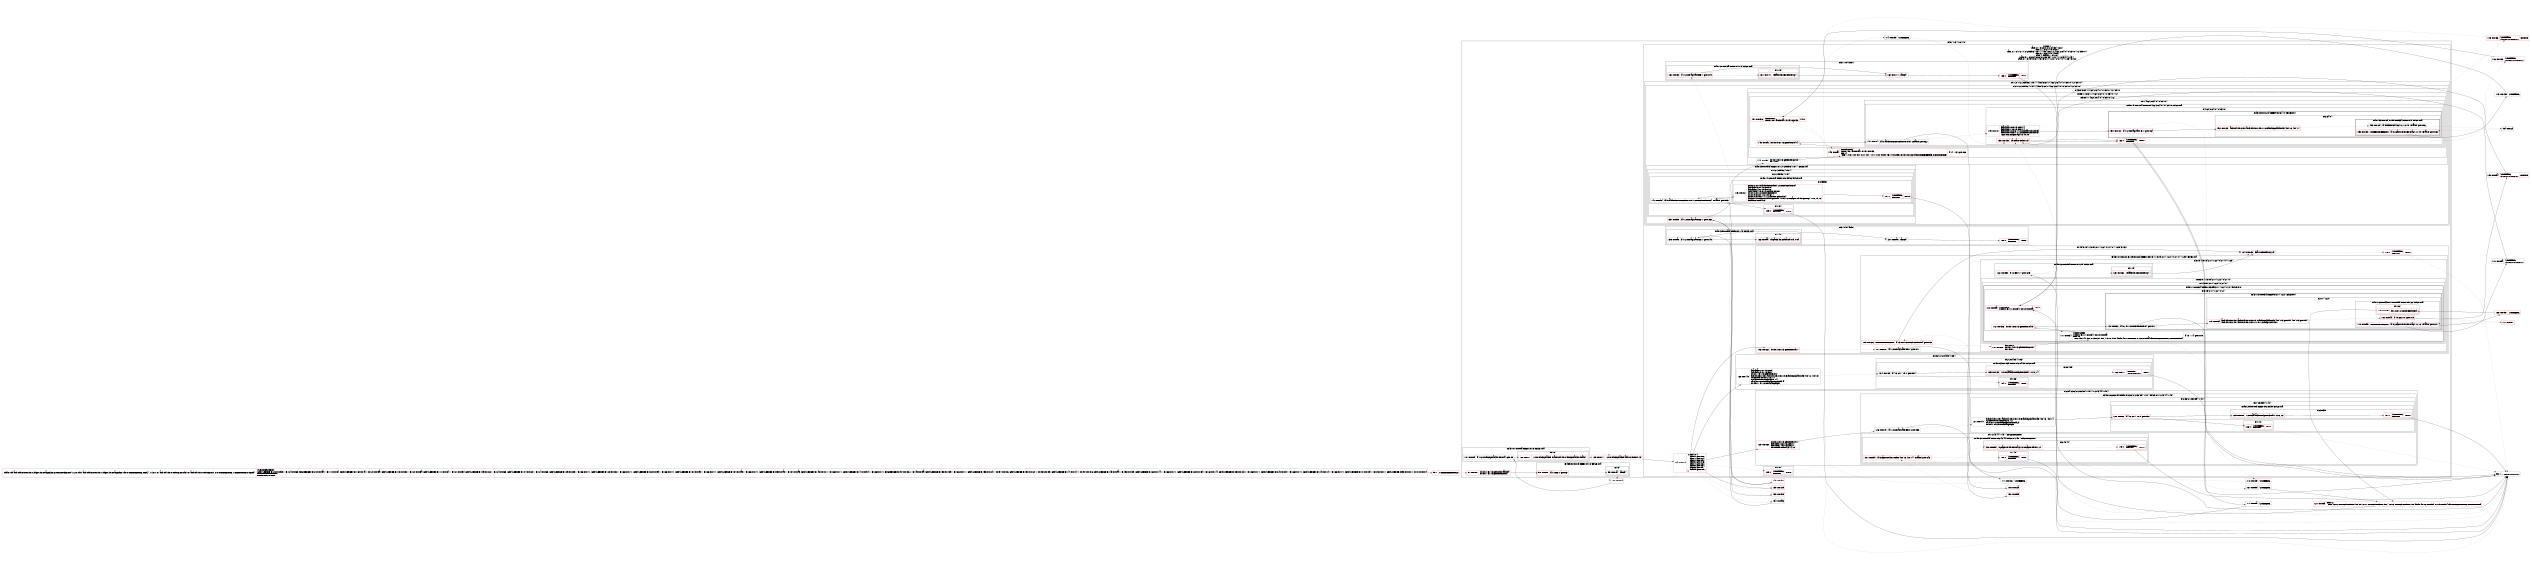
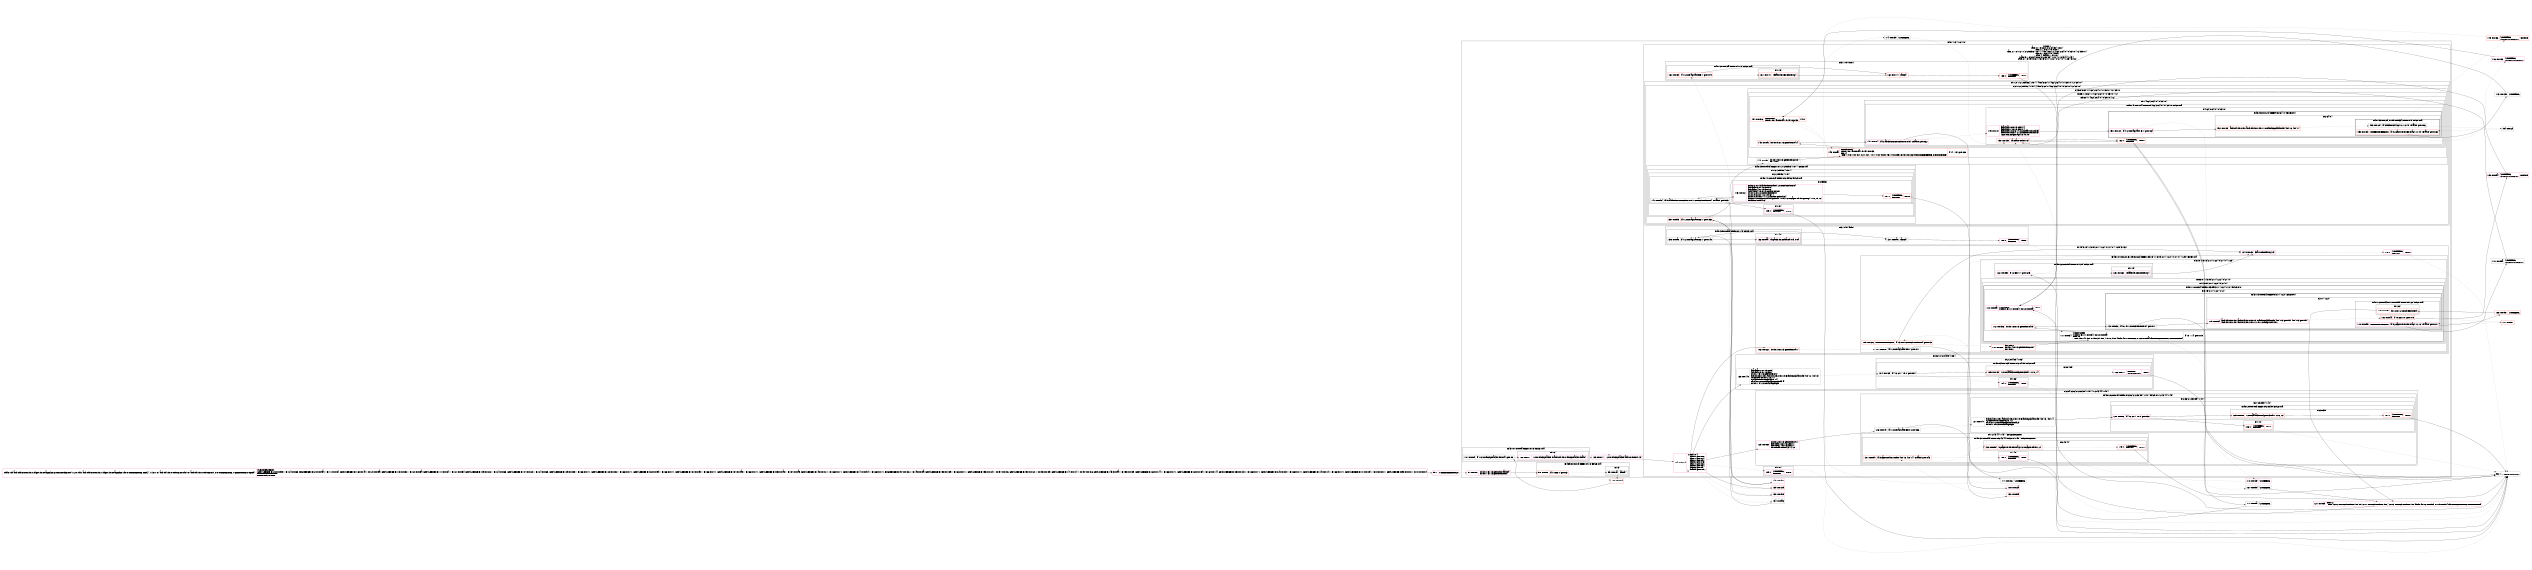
node "163: 0x0148": text "int this r7 = r12.mTrackingEdges" -> "int int r7 = r12.mTrackingEdges"
